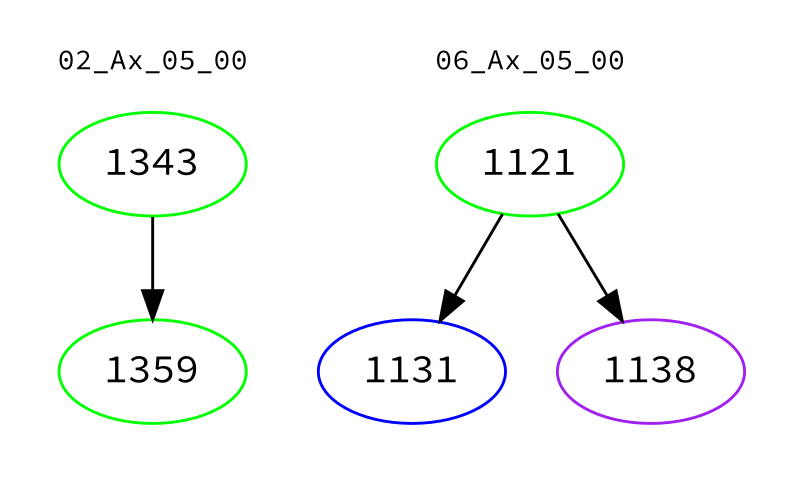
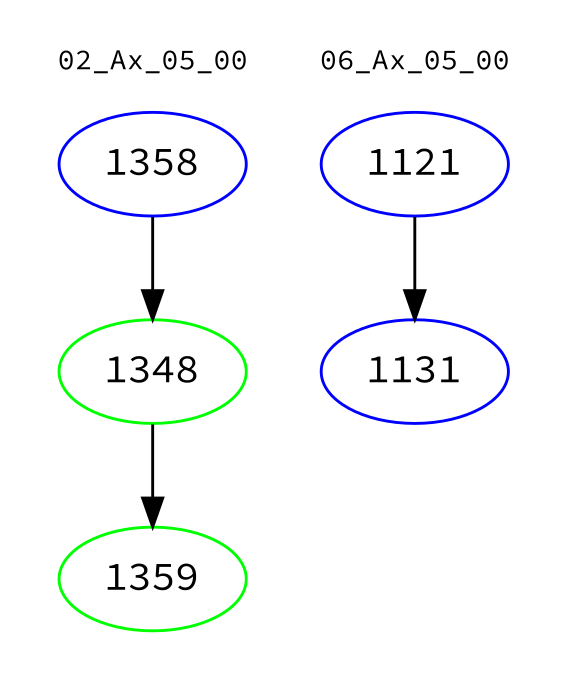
node "1343": label "1343" -> "1348"
node "1358": added
node "1121": color green -> blue
node "1138": removed
